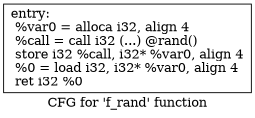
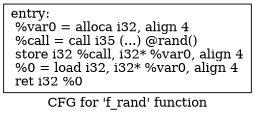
node "entry:": text "%call = call i32 (...) @rand()" -> "%call = call i35 (...) @rand()"
